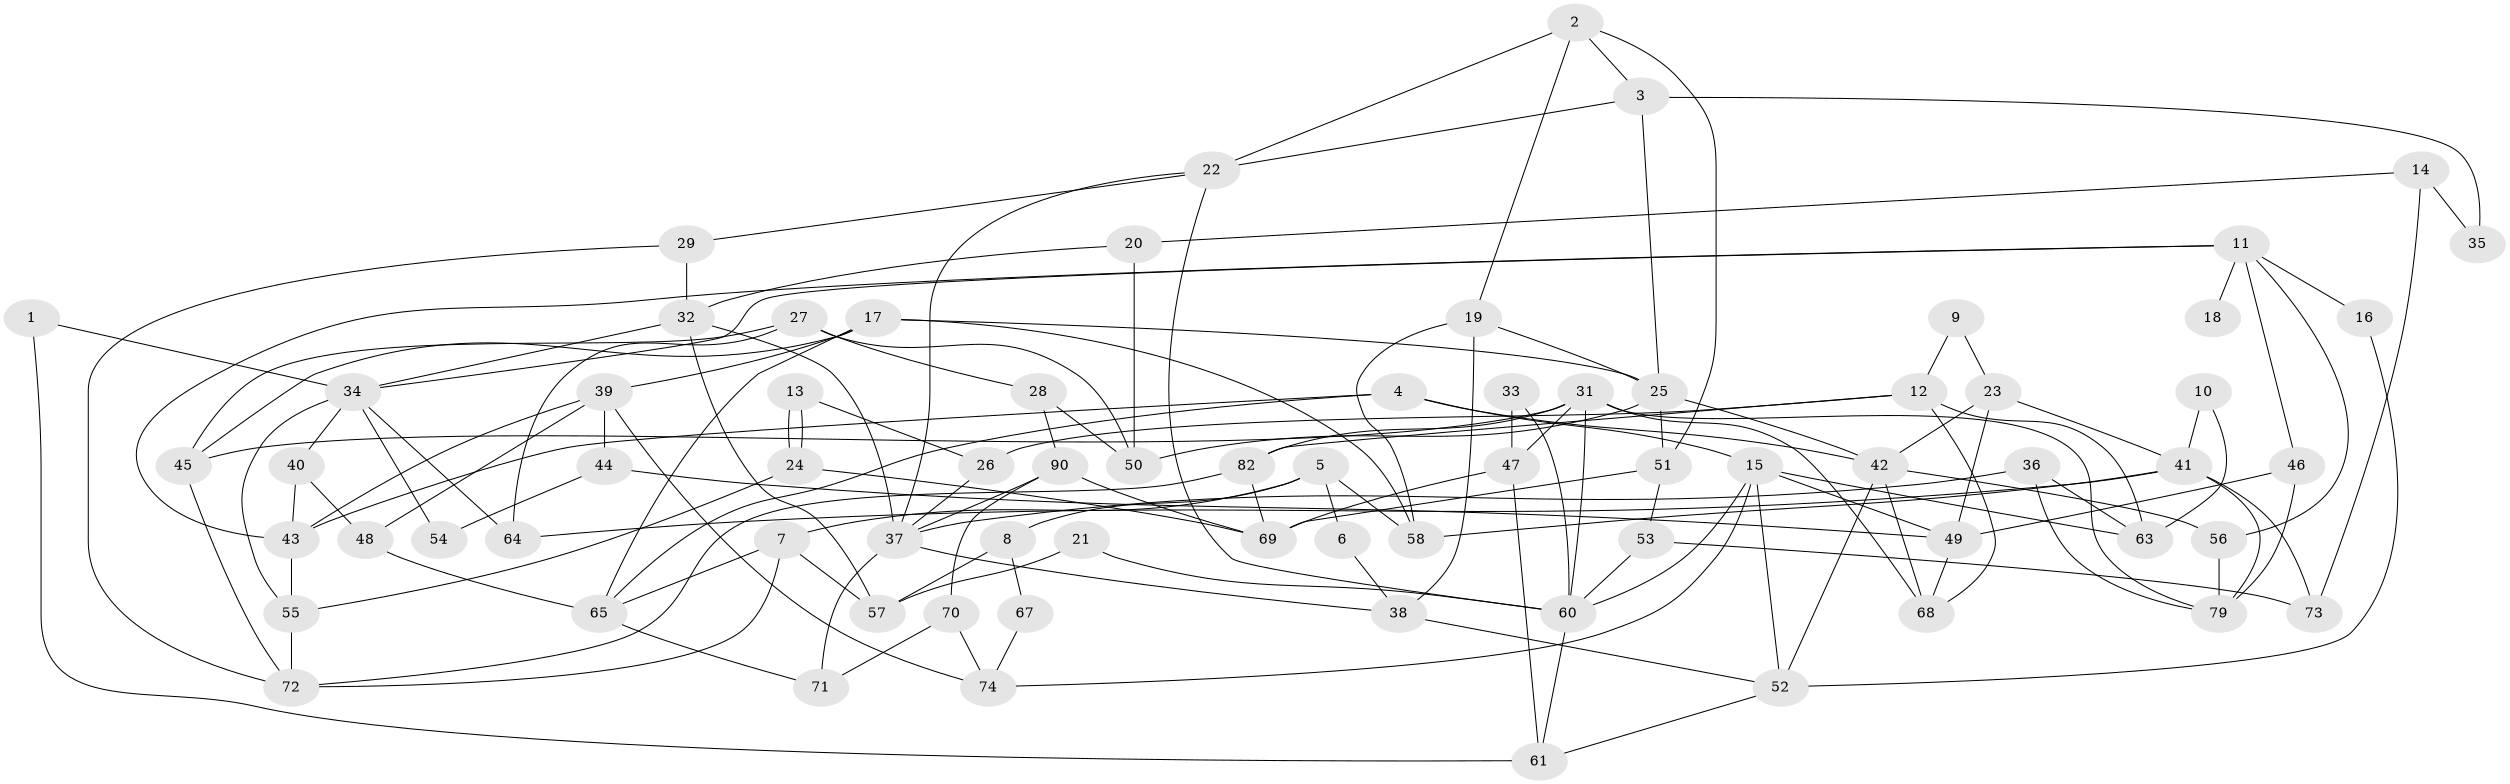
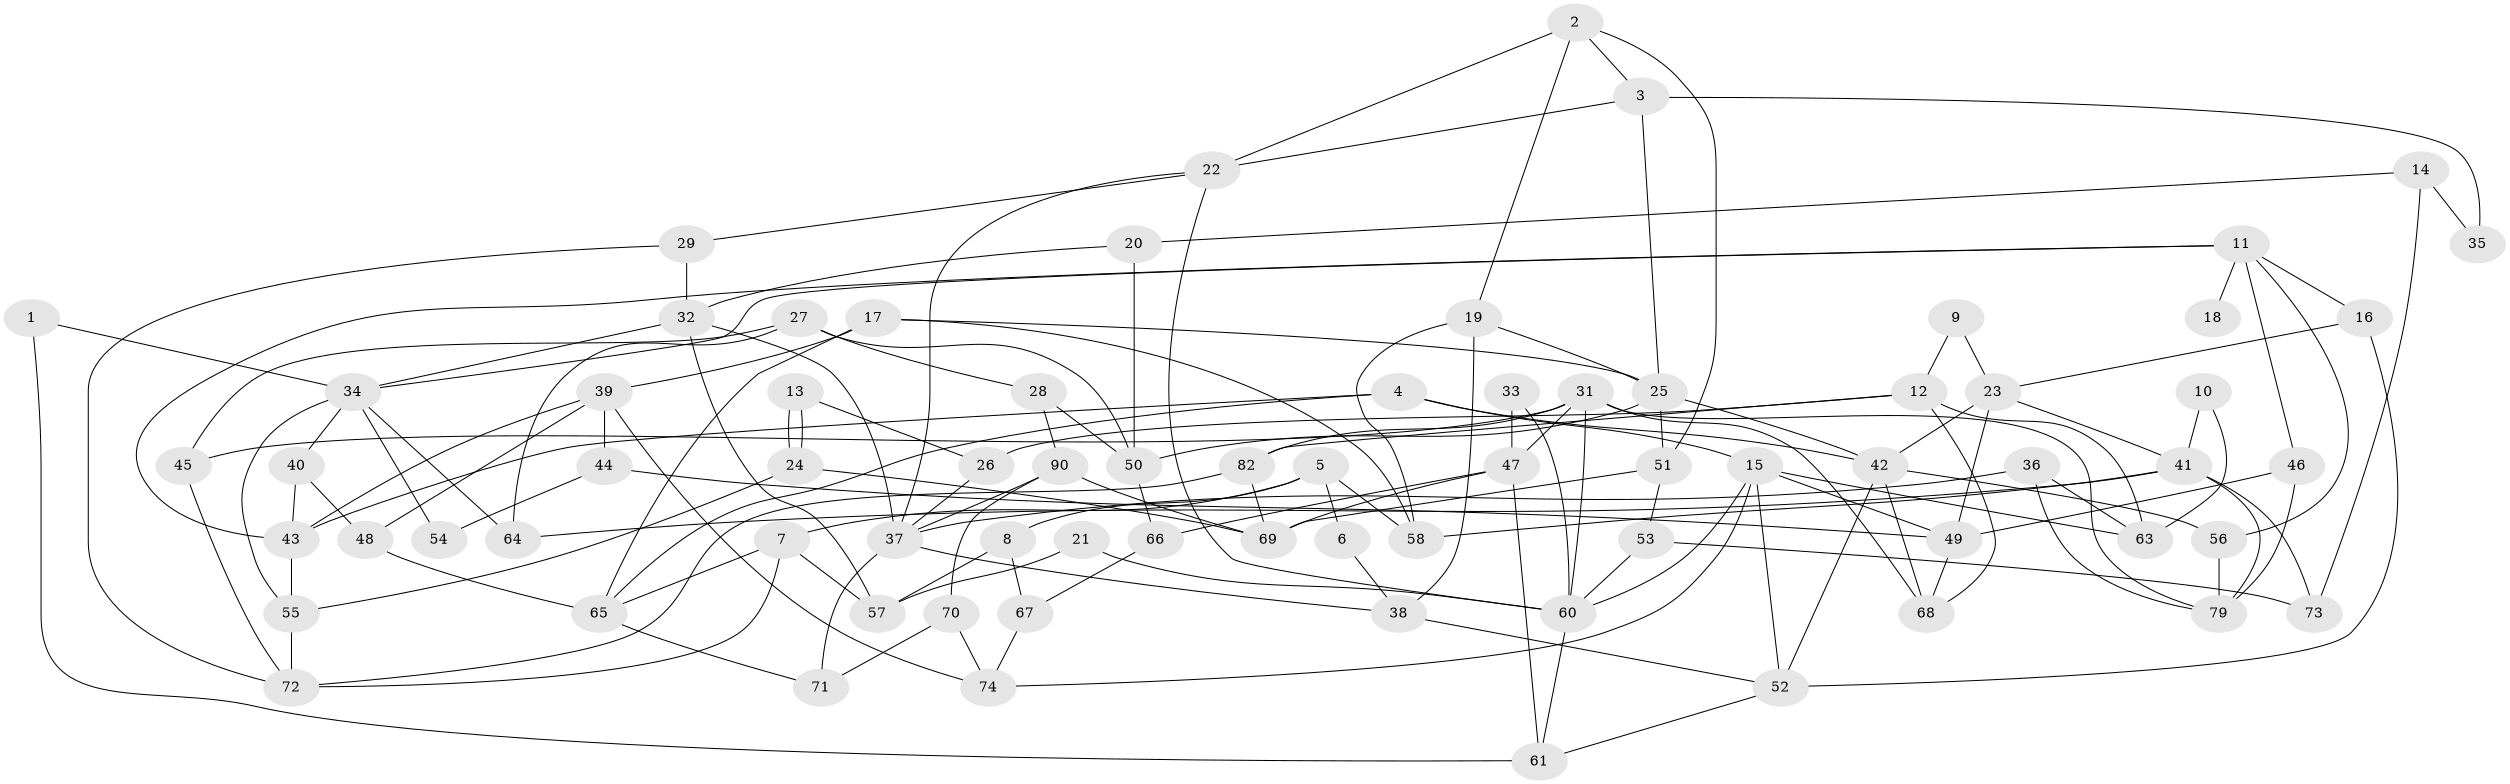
edge "17" -- "45": removed
edge "16" -- "23": added
node "66": added
